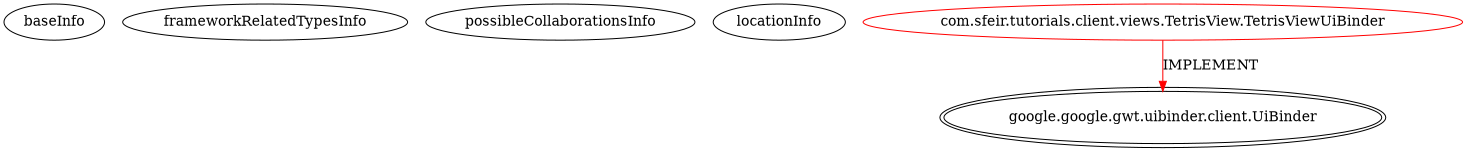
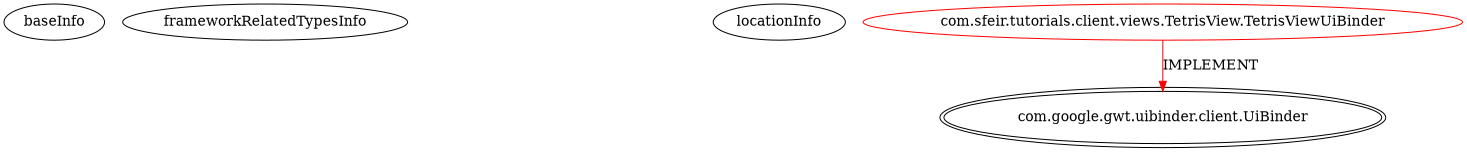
node "possibleCollaborationsInfo": removed
node "google.google.gwt.uibinder.client.UiBinder": label "google.google.gwt.uibinder.client.UiBinder" -> "com.google.gwt.uibinder.client.UiBinder"
